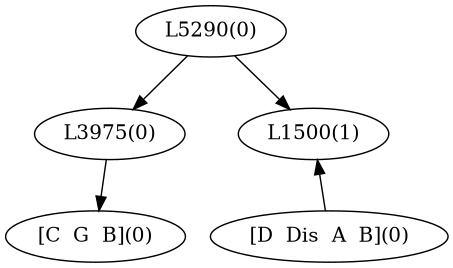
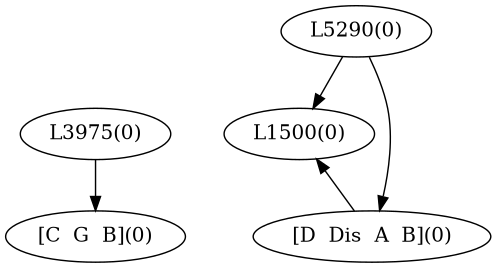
edge "L5290(0)" -> "L3975(0)": now "L5290(0)" -> "[D  Dis  A  B](0)"
node "L1500(1)": label "L1500(1)" -> "L1500(0)"
